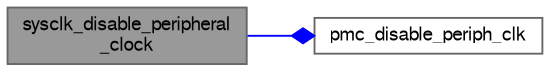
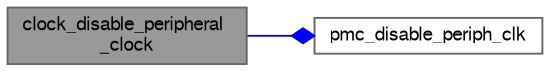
node "sysclk_disable_peripheral _clock": label "sysclk_disable_peripheral _clock" -> "clock_disable_peripheral _clock"
